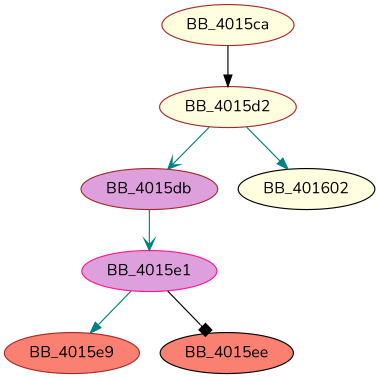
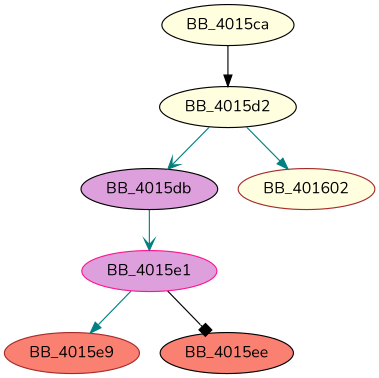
node "BB_4015ca": color brown -> black
node "BB_4015d2": color brown -> black
node "BB_4015db": color brown -> black
node "BB_401602": color black -> brown
